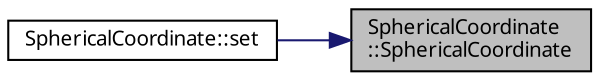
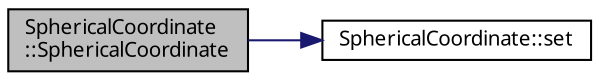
edge "SphericalCoordinate::set" -> "SphericalCoordinate ::SphericalCoordinate": reversed
